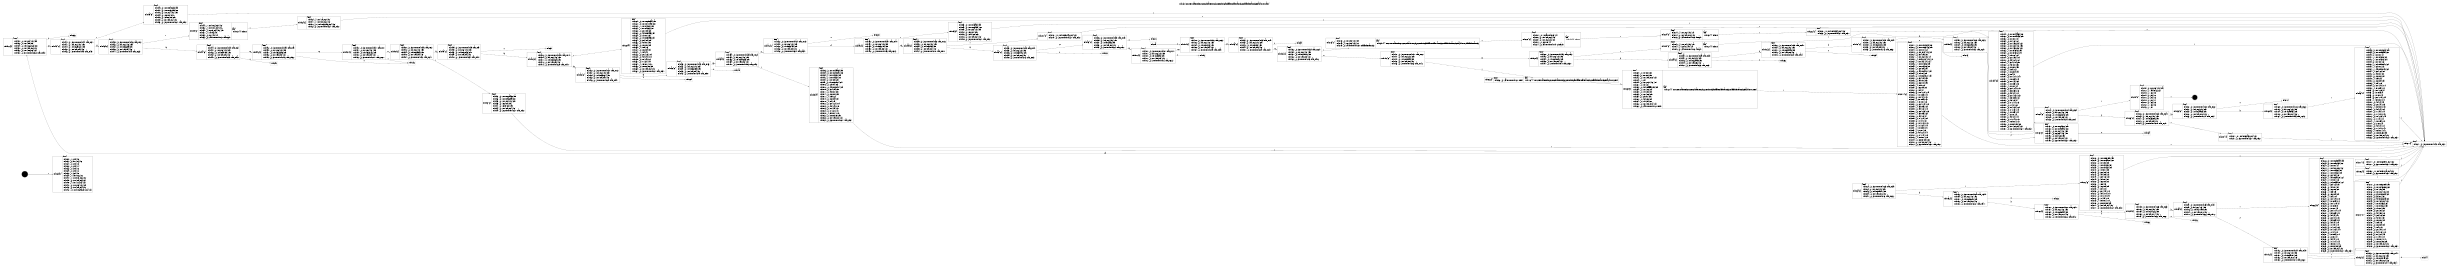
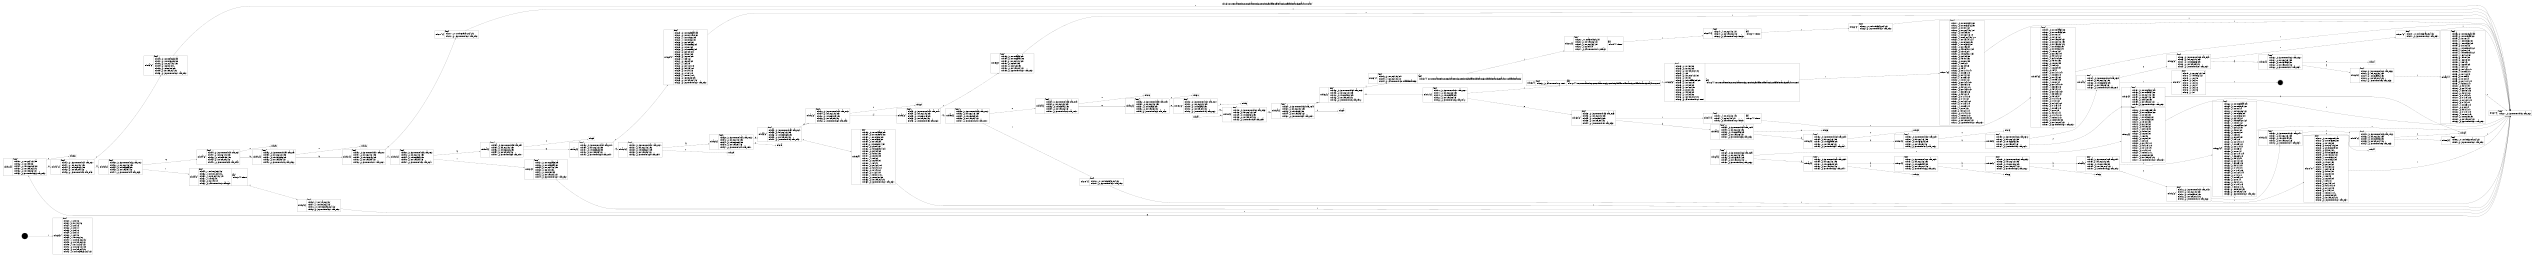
edge "0x4019b2 [28]" -> "0x402426": now "0x4019b2 [28]" -> "0x402117 [15]"
node "0x401d4e [28]": added
